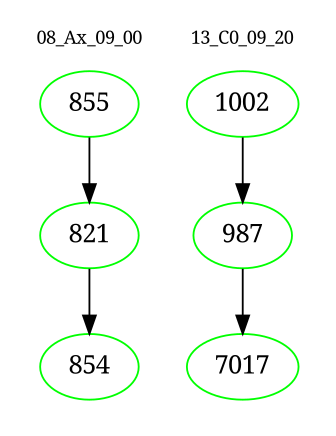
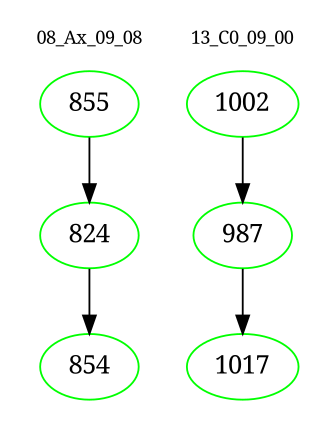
cluster "08_Ax_09_00": label "08_Ax_09_00" -> "08_Ax_09_08"
cluster "13_C0_09_20": label "13_C0_09_20" -> "13_C0_09_00"
node "821": label "821" -> "824"
node "7017": label "7017" -> "1017"
